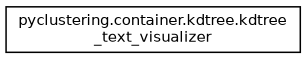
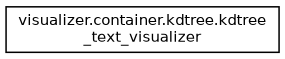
node "pyclustering.container.kdtree.kdtree _text_visualizer": label "pyclustering.container.kdtree.kdtree _text_visualizer" -> "visualizer.container.kdtree.kdtree _text_visualizer"
